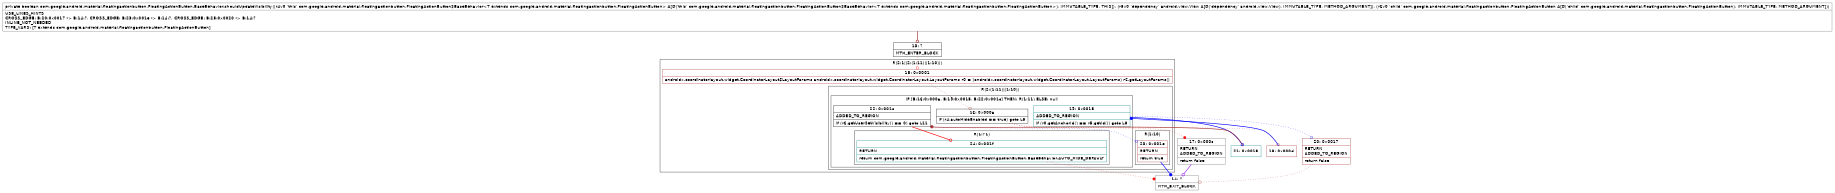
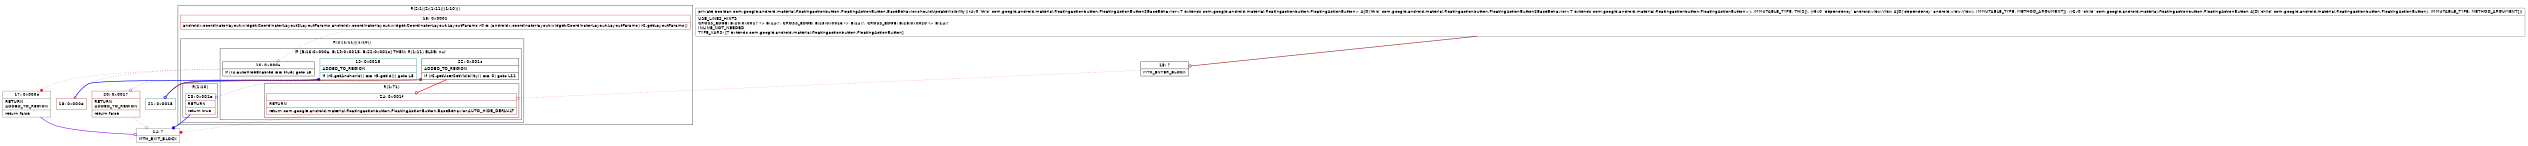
edge "13: ?" -> "15: 0x0001": now "13: ?" -> "24: 0x001f"
node "24: 0x001f": color teal -> brown
